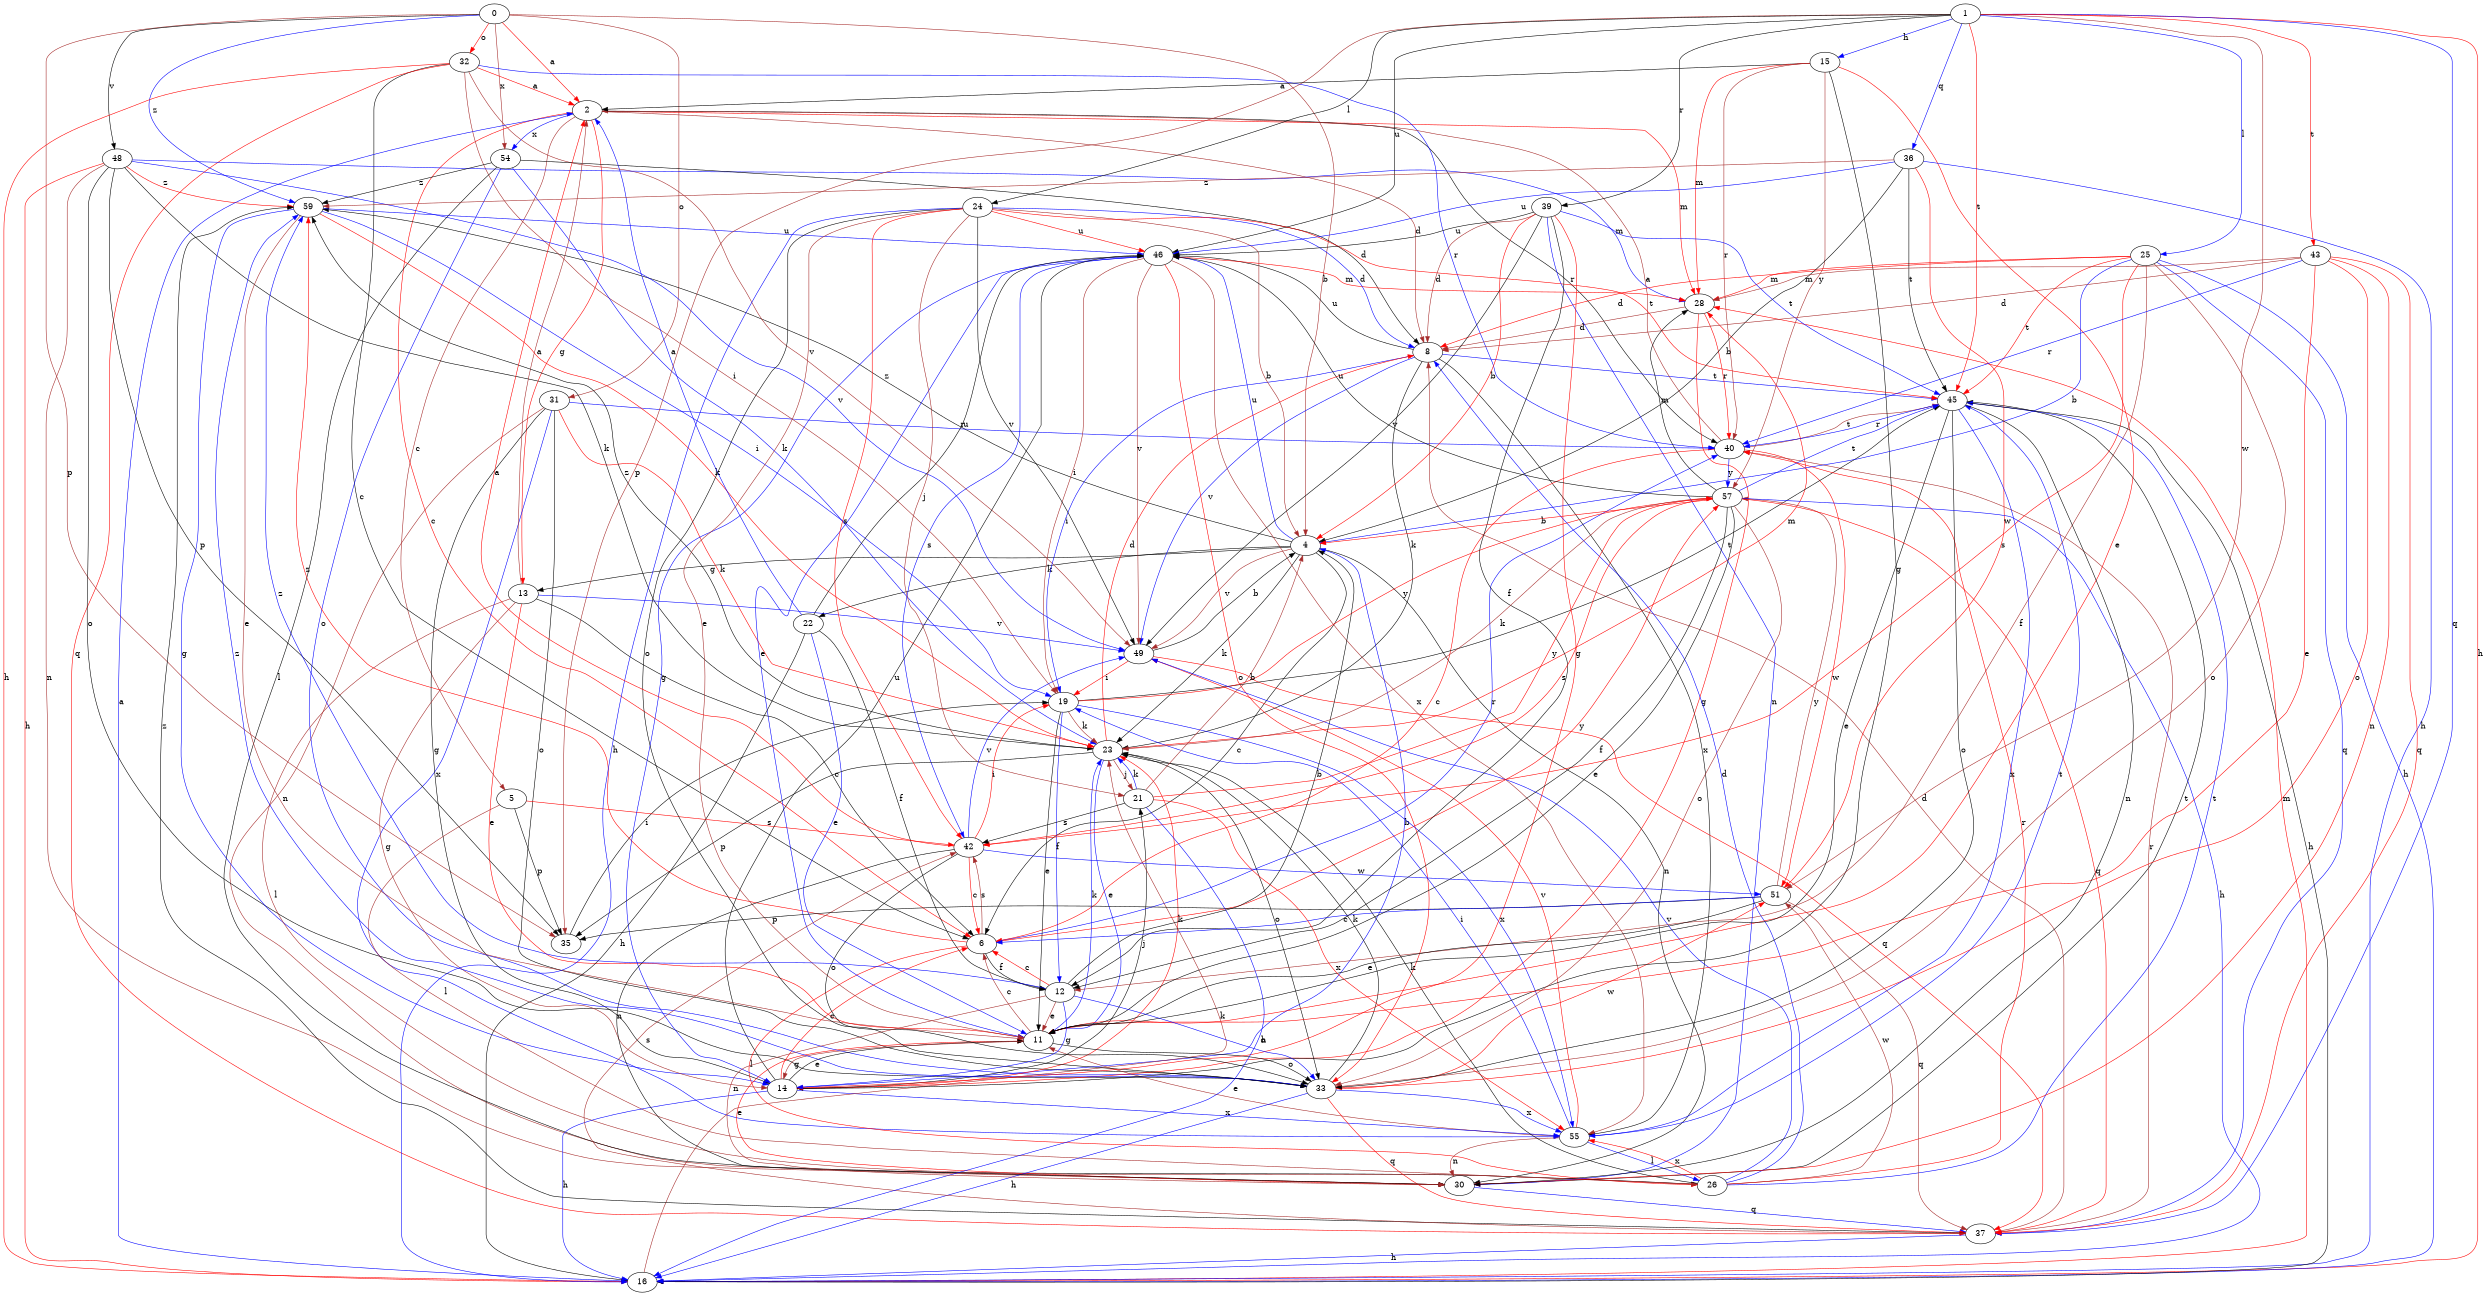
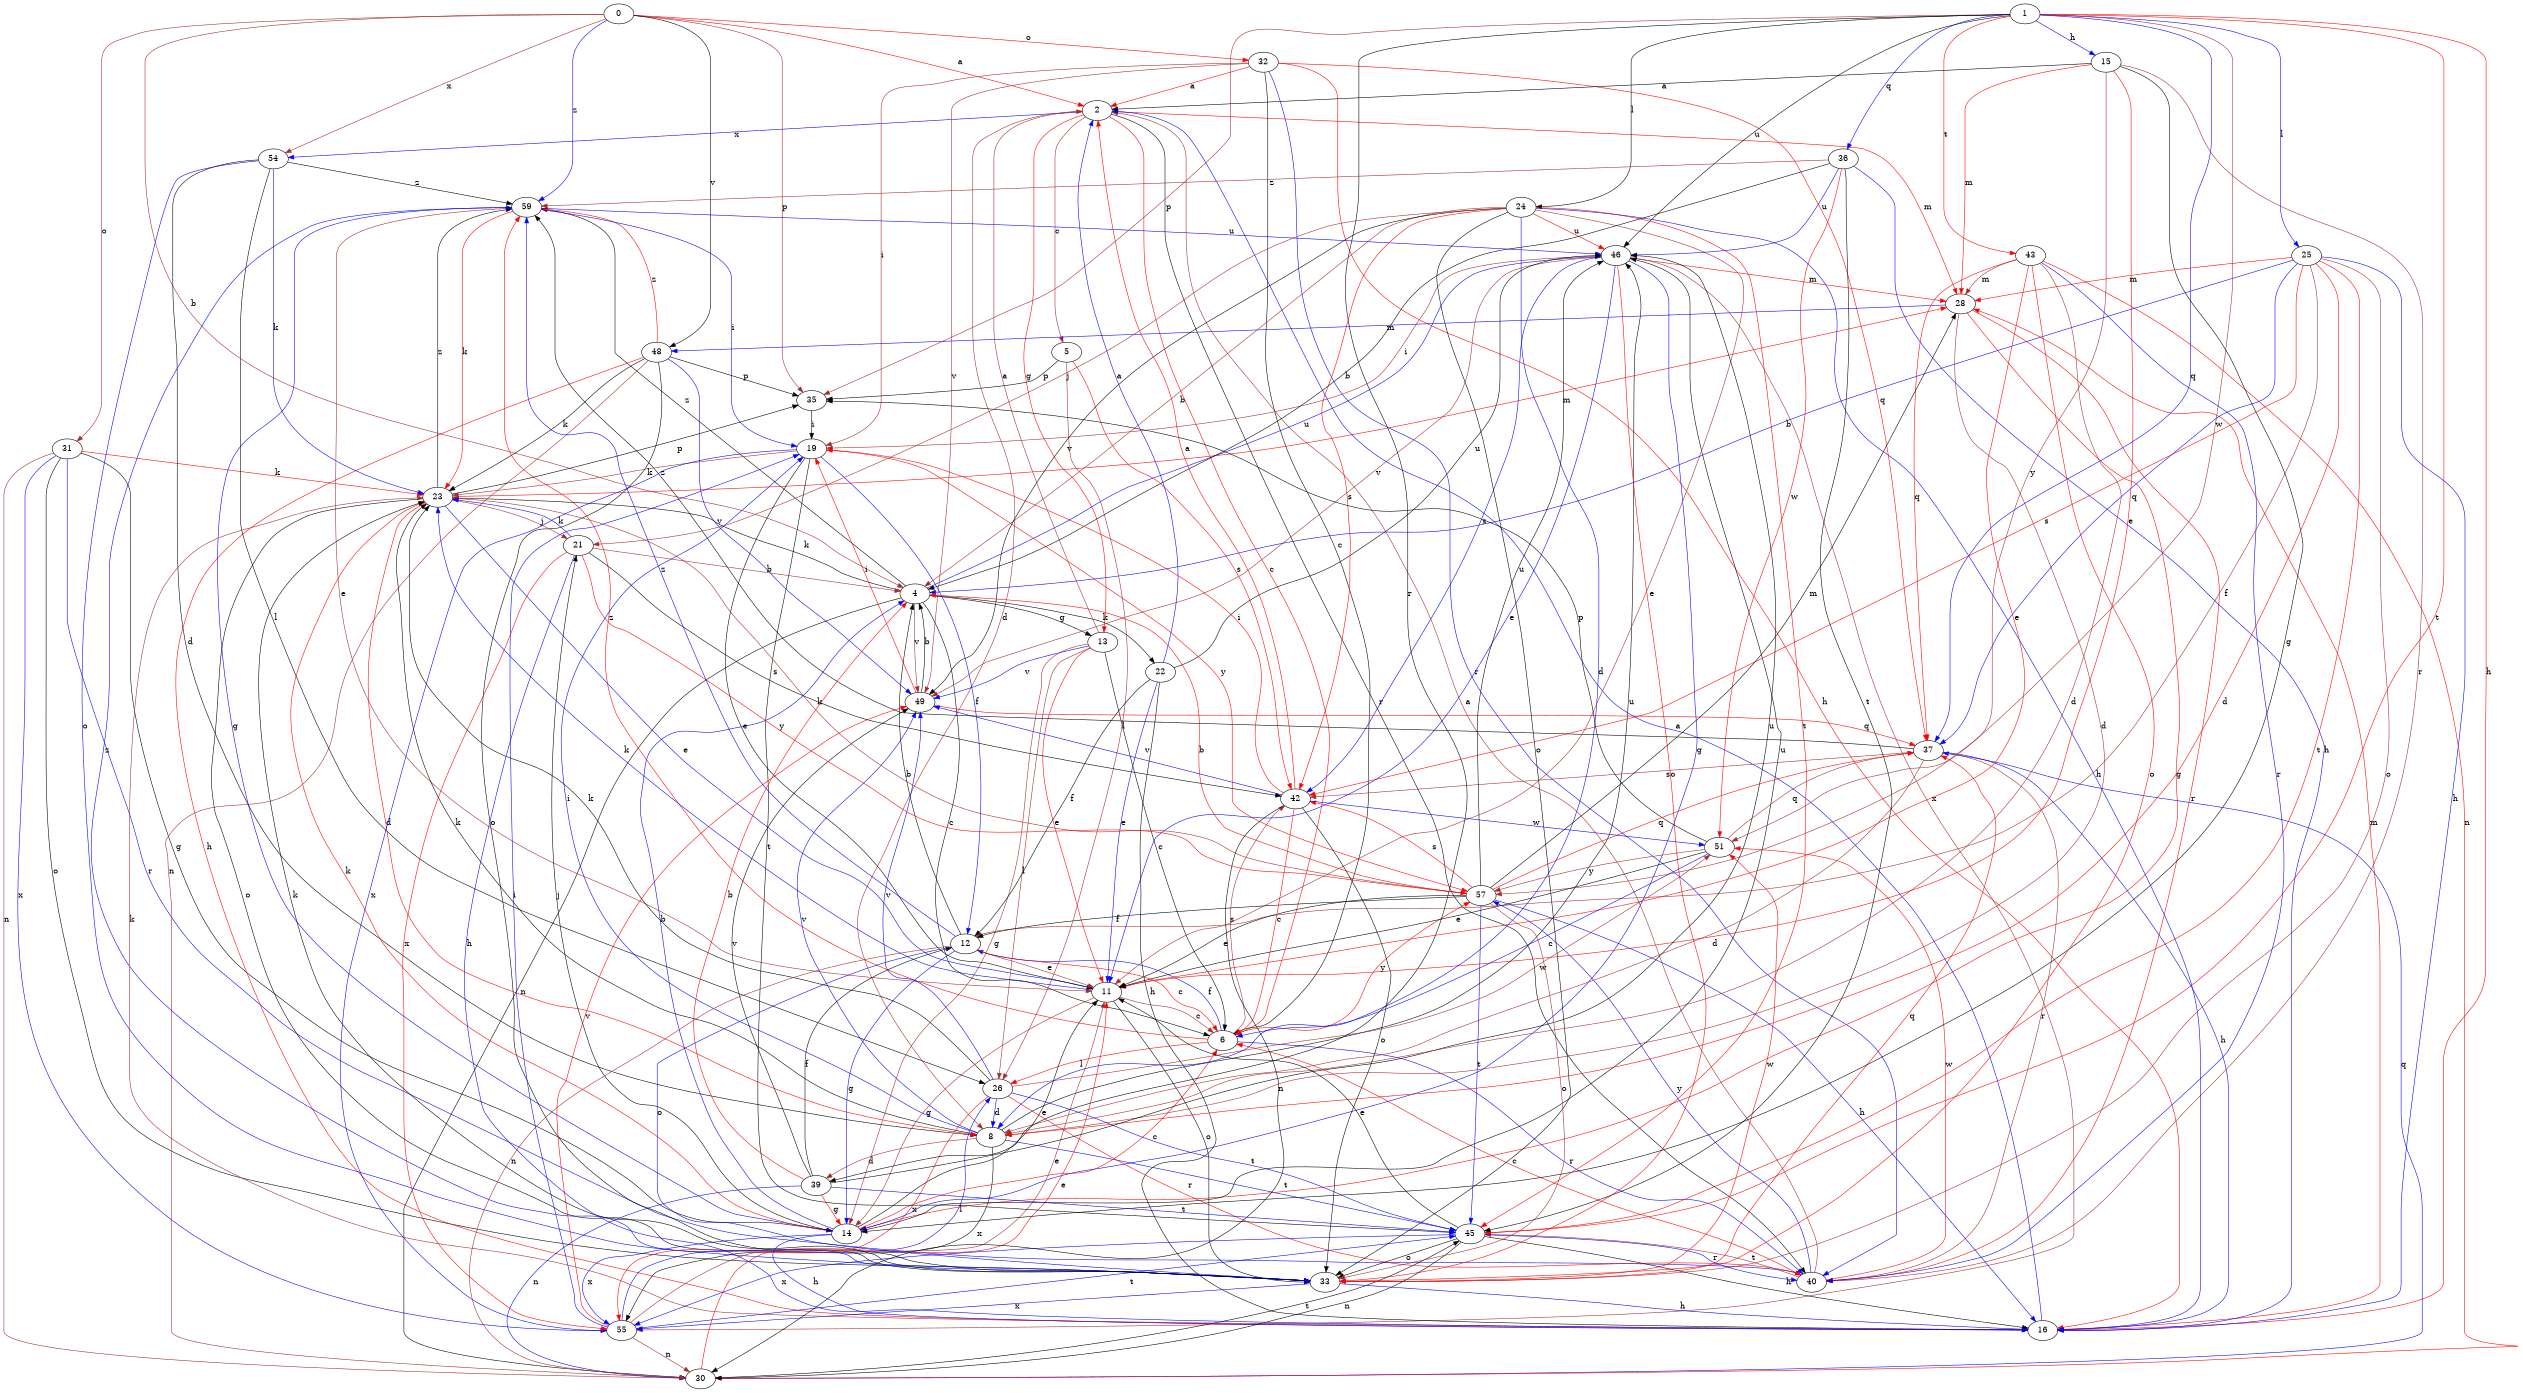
edge "48" -> "28": reversed
edge "39" -> "8": reversed
edge "6" -> "12": color black -> blue
